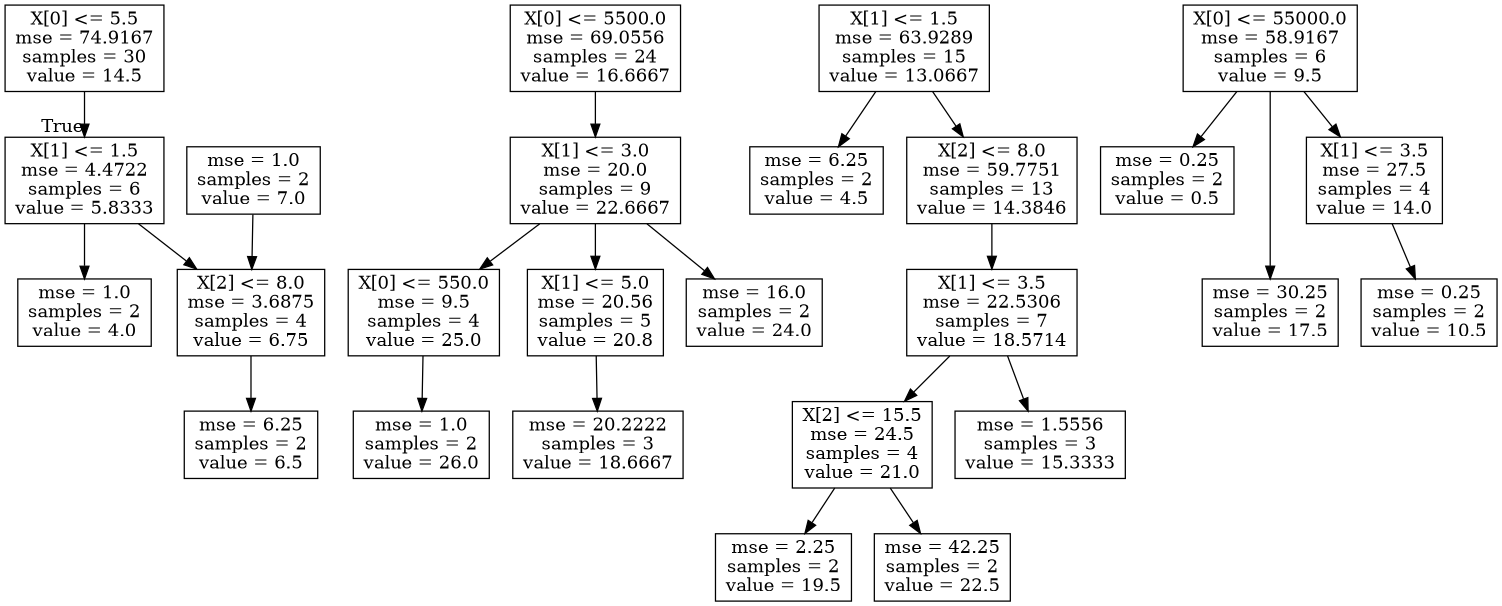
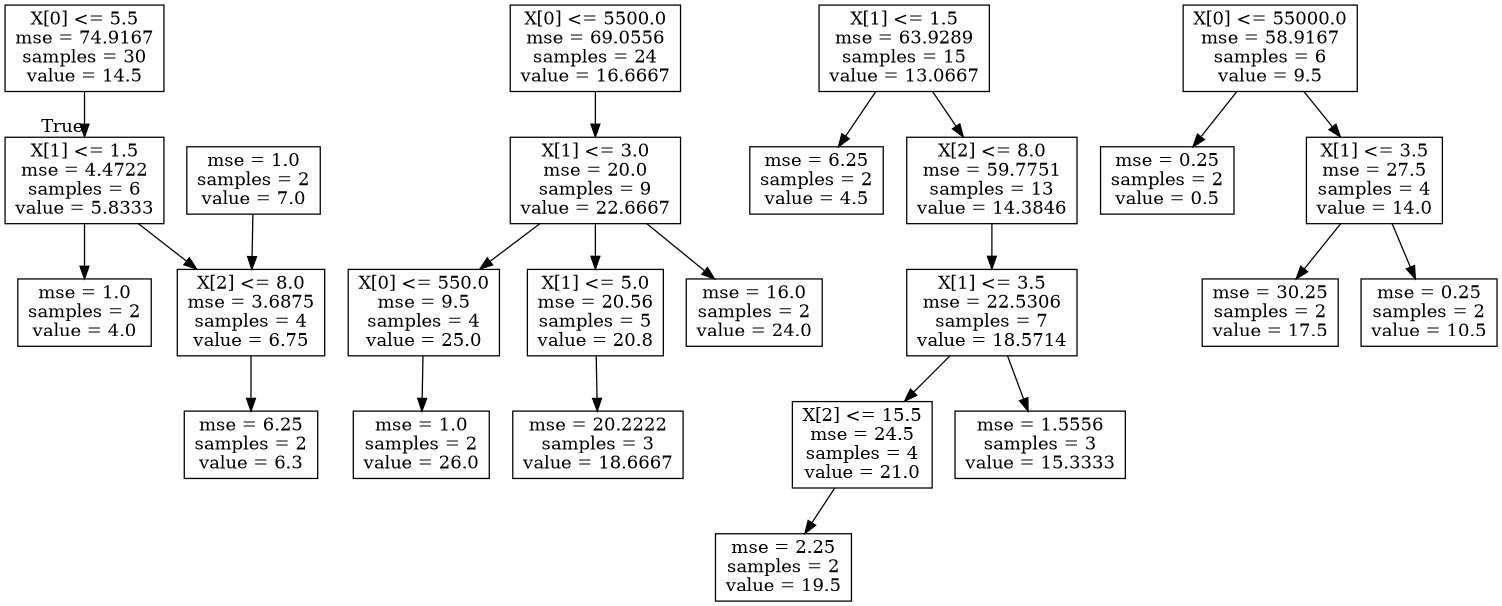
edge "X[0] <= 55000.0 mse = 58.9167 samples = 6 value = 9.5" -> "mse = 30.25 samples = 2 value = 17.5": now "X[1] <= 3.5 mse = 27.5 samples = 4 value = 14.0" -> "mse = 30.25 samples = 2 value = 17.5"
node "mse = 6.25 samples = 2 value = 6.5": label "mse = 6.25 samples = 2 value = 6.5" -> "mse = 6.25 samples = 2 value = 6.3"
node "mse = 42.25 samples = 2 value = 22.5": removed
